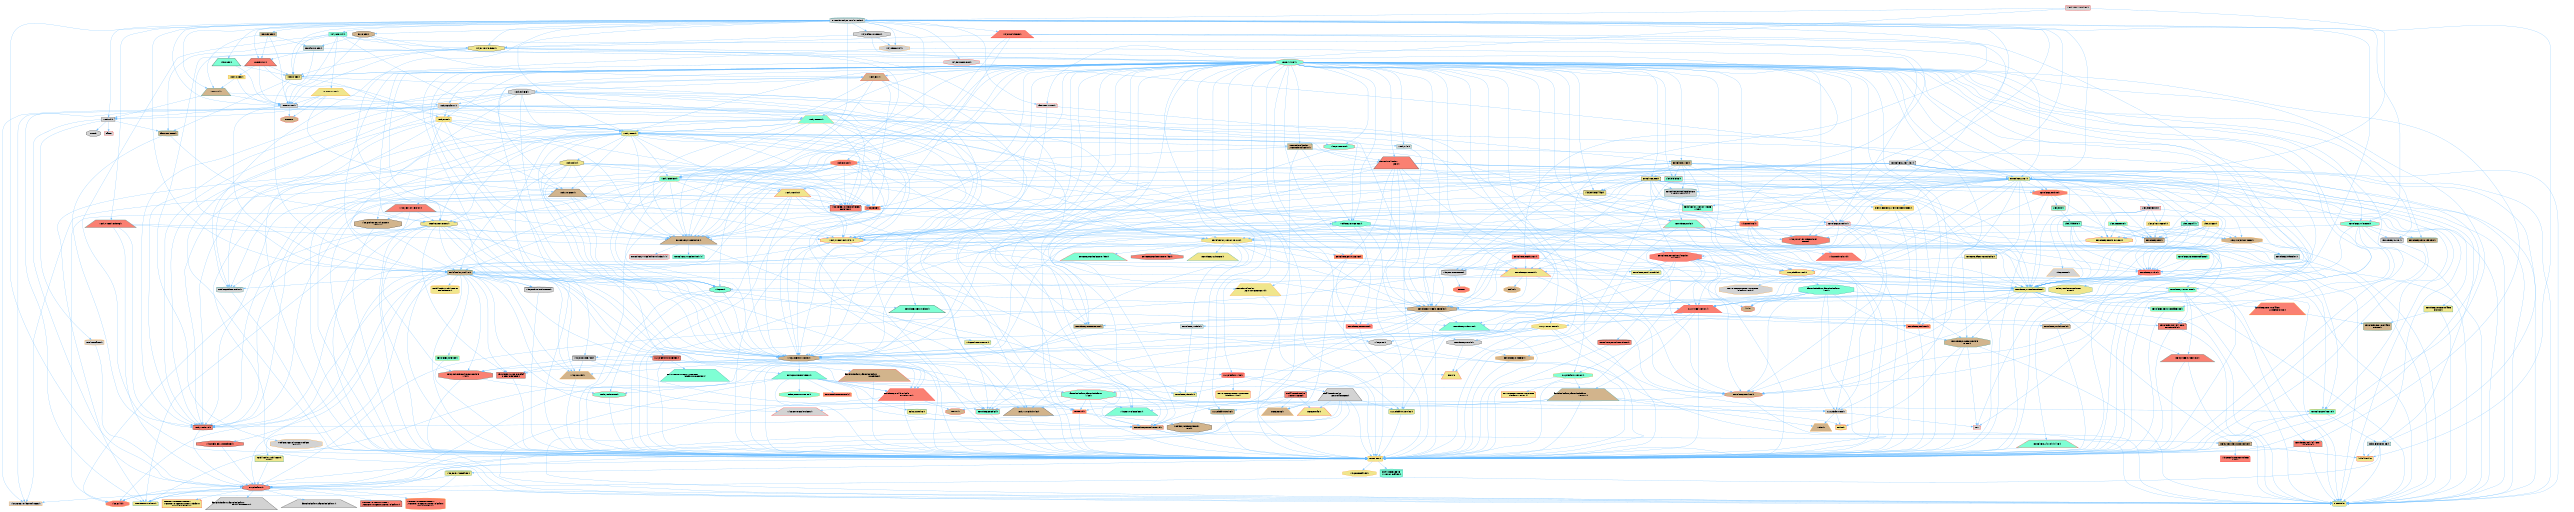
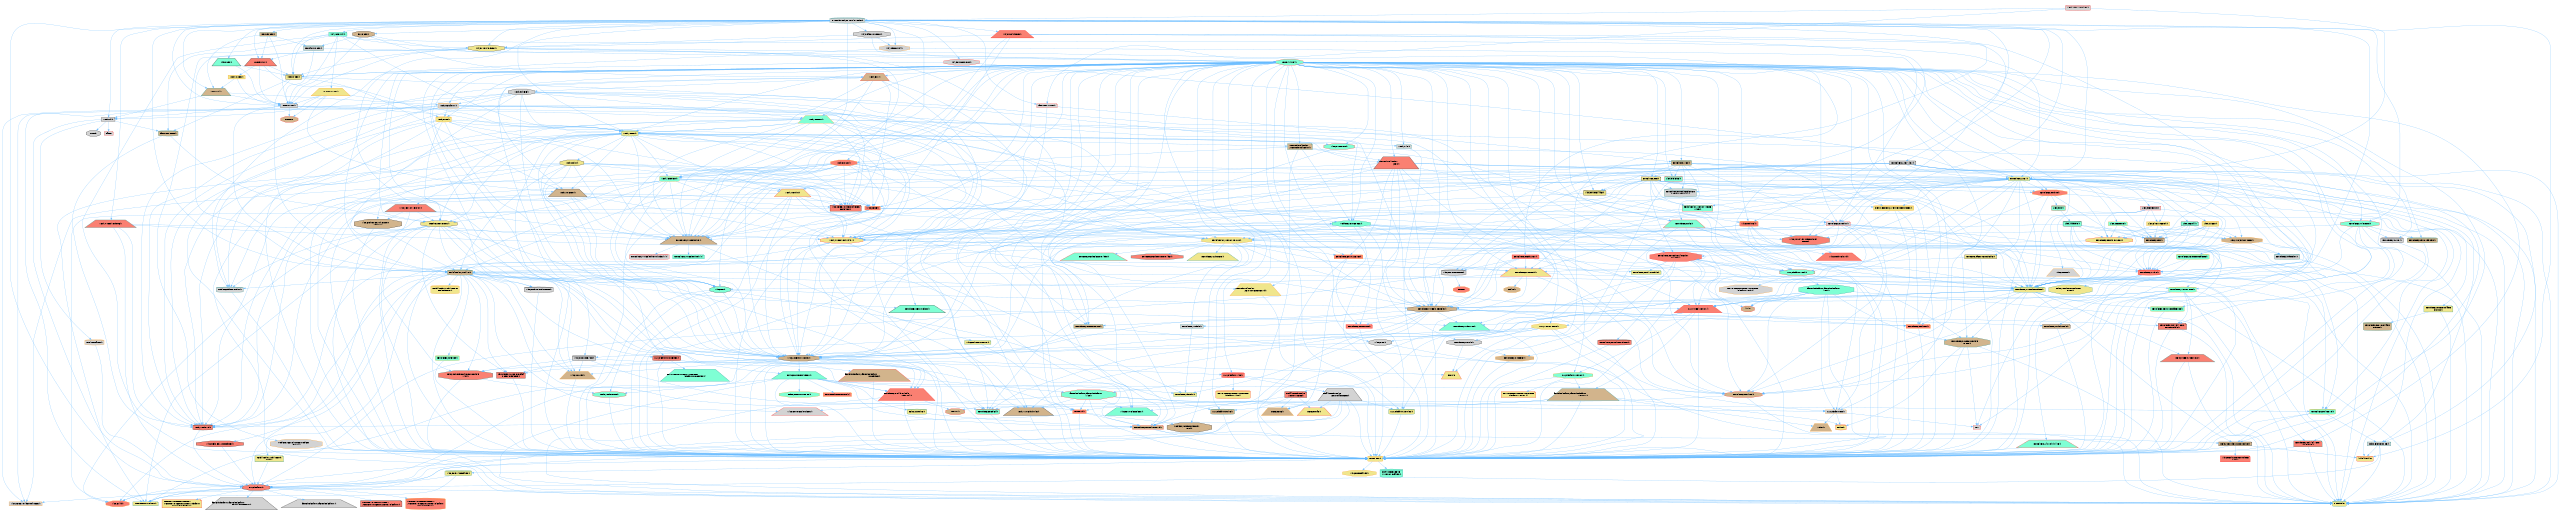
node "HAL/PlatformMath.h": fillcolor khaki -> aquamarine
node "Templates/CopyQualifiers AndRefsFromTo.h": removed
node "Templates/IsValidVariadic FunctionArg.h": label "Templates/IsValidVariadic FunctionArg.h" -> "Templates/IsValidVariadic IndexUtil.h"
